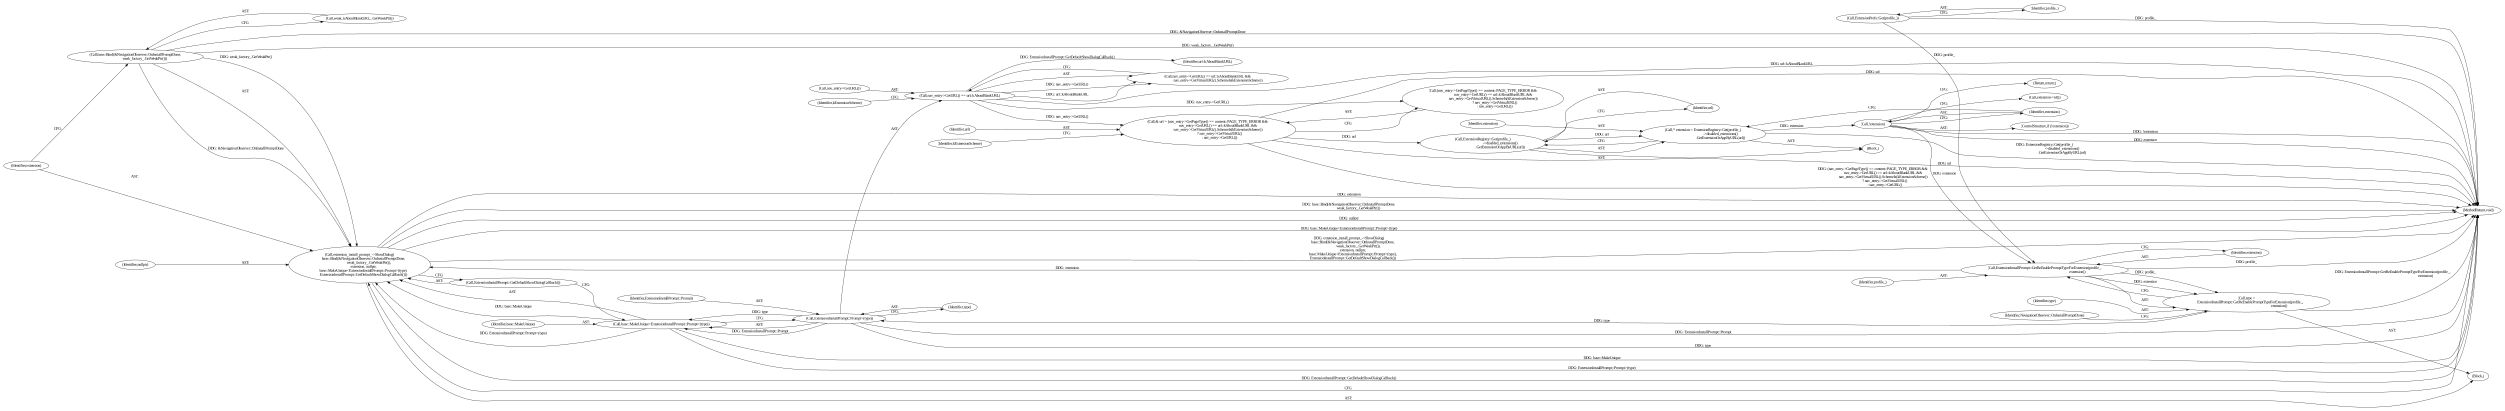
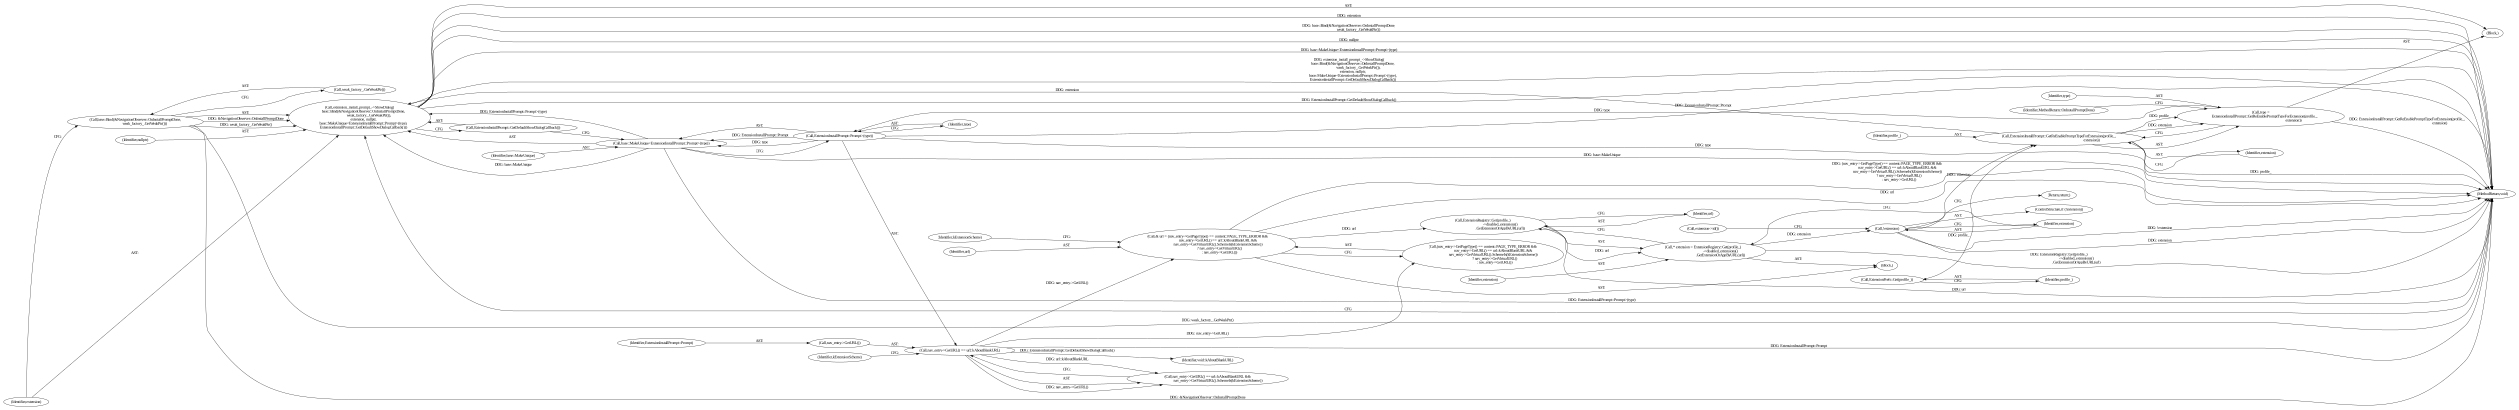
node "(Call,weak_kAboutBlankURL_.GetWeakPtr())": label "(Call,weak_kAboutBlankURL_.GetWeakPtr())" -> "(Call,weak_factory_.GetWeakPtr())"
edge "(Call,ExtensionPrefs::Get(profile_))" -> "(MethodReturn,void)": removed, label "DDG: profile_"
node "(Identifier,url::kAboutBlankURL)": label "(Identifier,url::kAboutBlankURL)" -> "(Identifier,void::kAboutBlankURL)"
edge "(Call,nav_entry->GetURL() == url::kAboutBlankURL)" -> "(MethodReturn,void)": label "DDG: url::kAboutBlankURL" -> "DDG: ExtensionInstallPrompt::Prompt"
edge "(Call,!extension)" -> "(Call,extension->id())": reversed
edge "(Identifier,ExtensionInstallPrompt::Prompt)" -> "(Call,ExtensionInstallPrompt::Prompt>(type))": now "(Identifier,ExtensionInstallPrompt::Prompt)" -> "(Call,nav_entry->GetURL())"
node "(Identifier,NavigationObserver::OnInstallPromptDone)": label "(Identifier,NavigationObserver::OnInstallPromptDone)" -> "(Identifier,MethodReturn::OnInstallPromptDone)"
